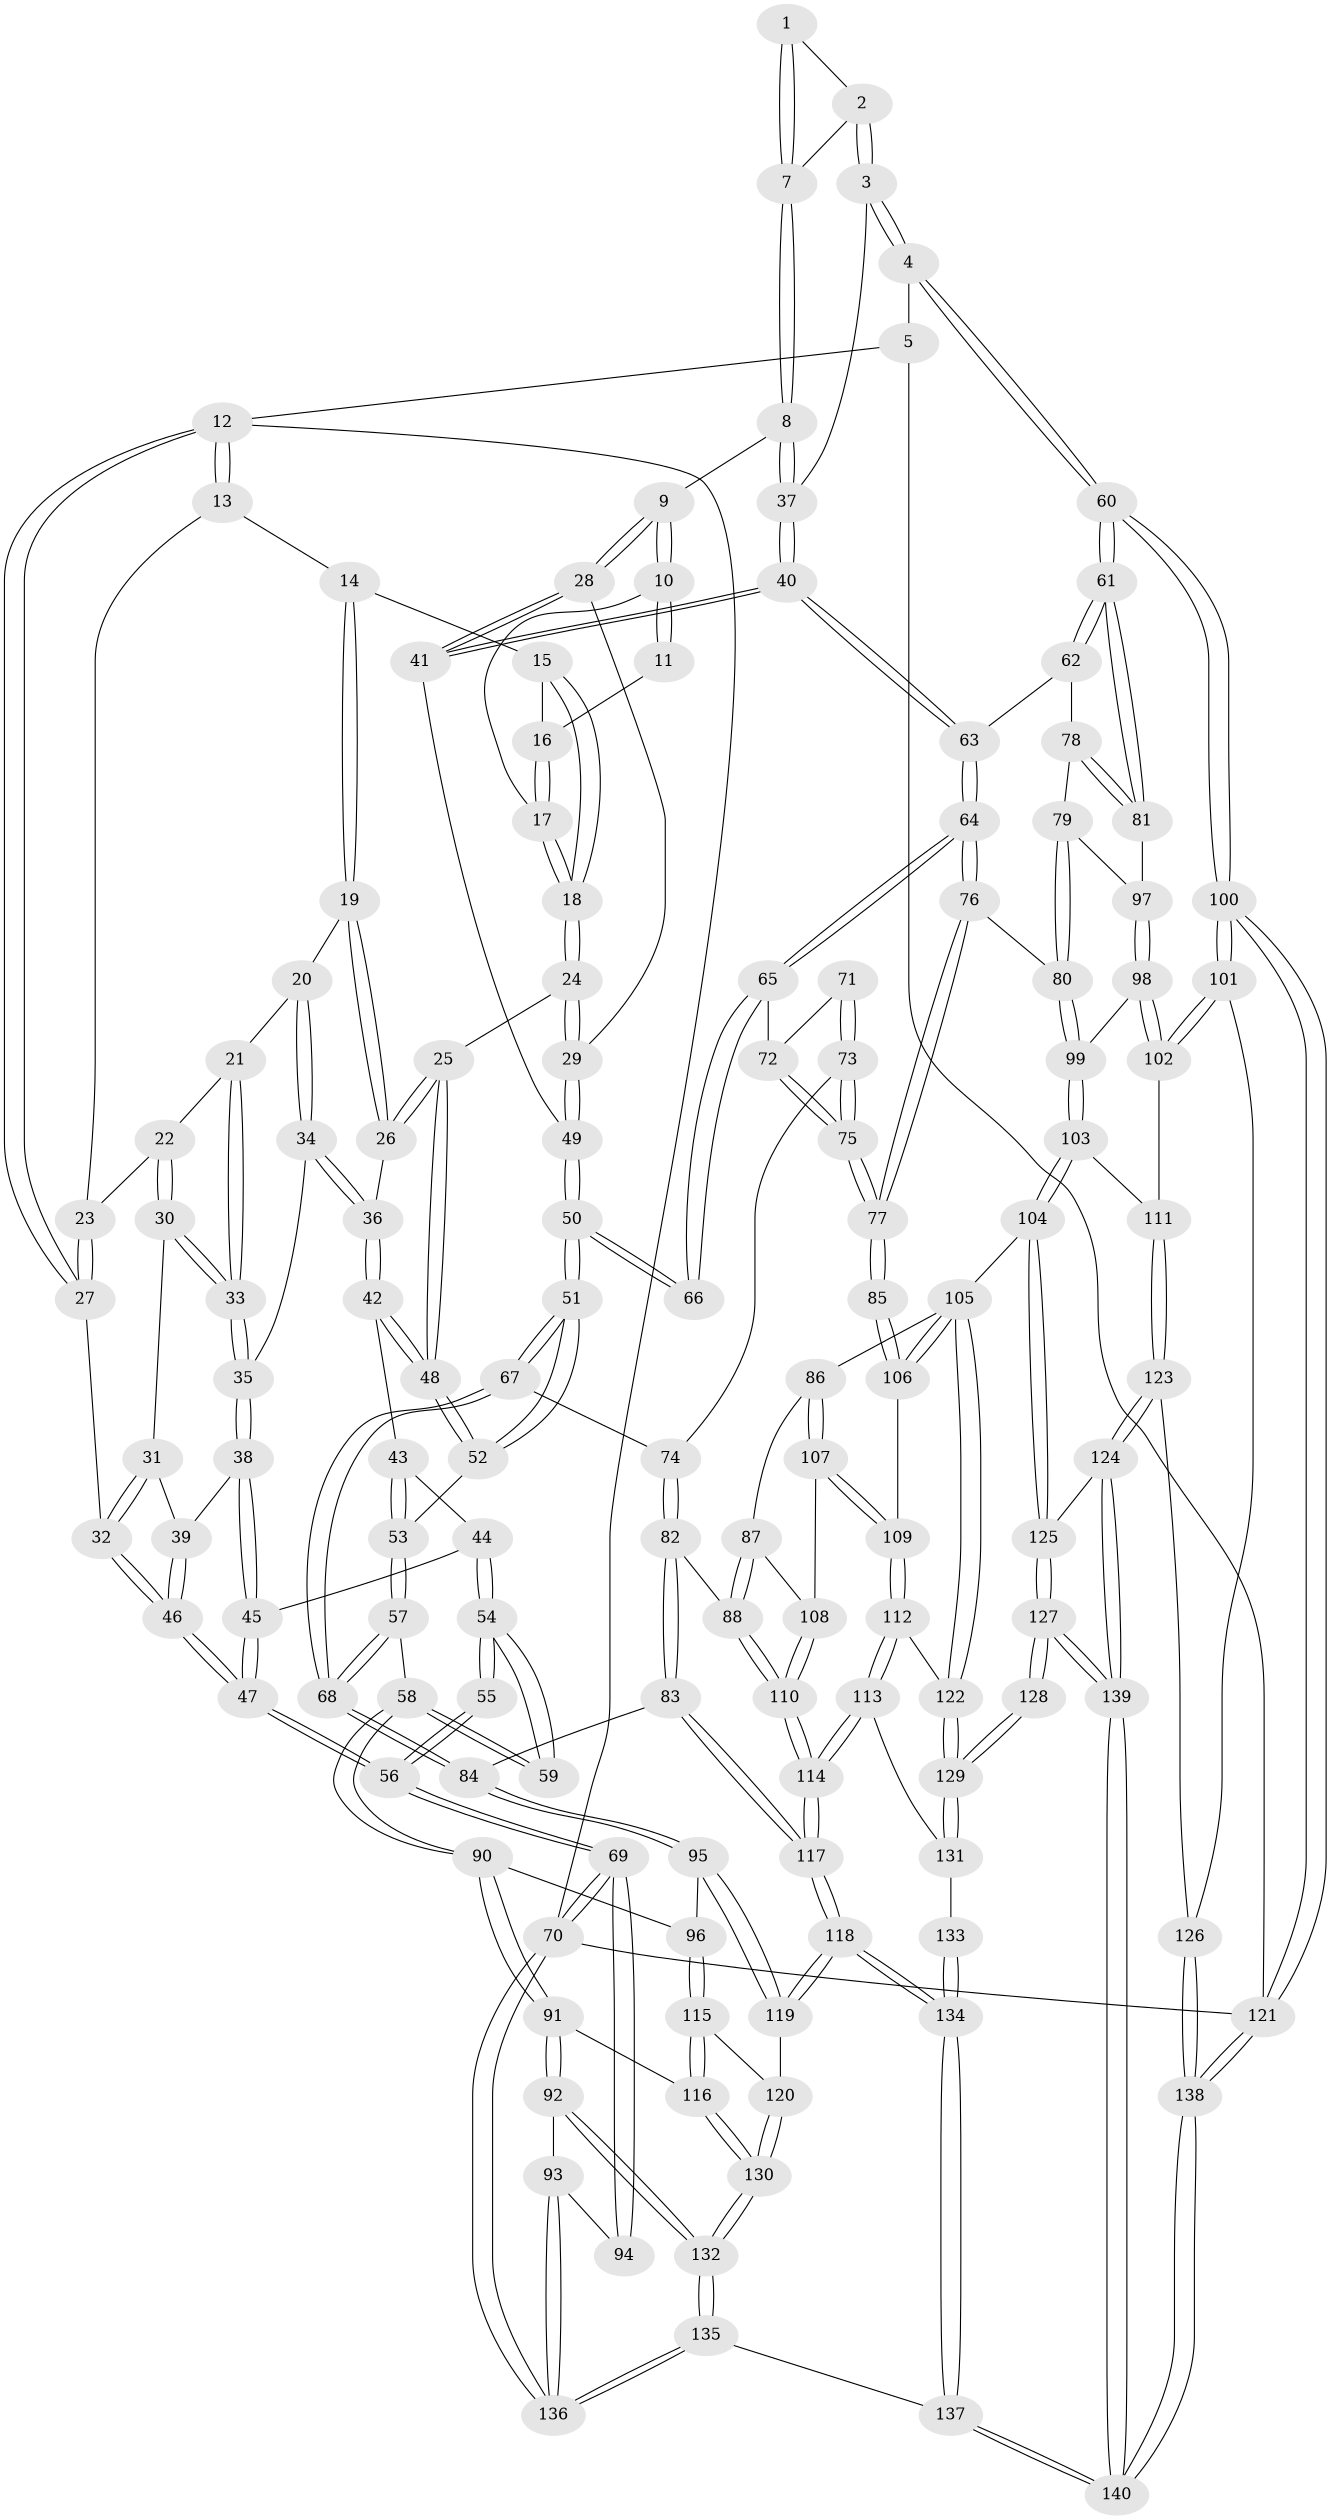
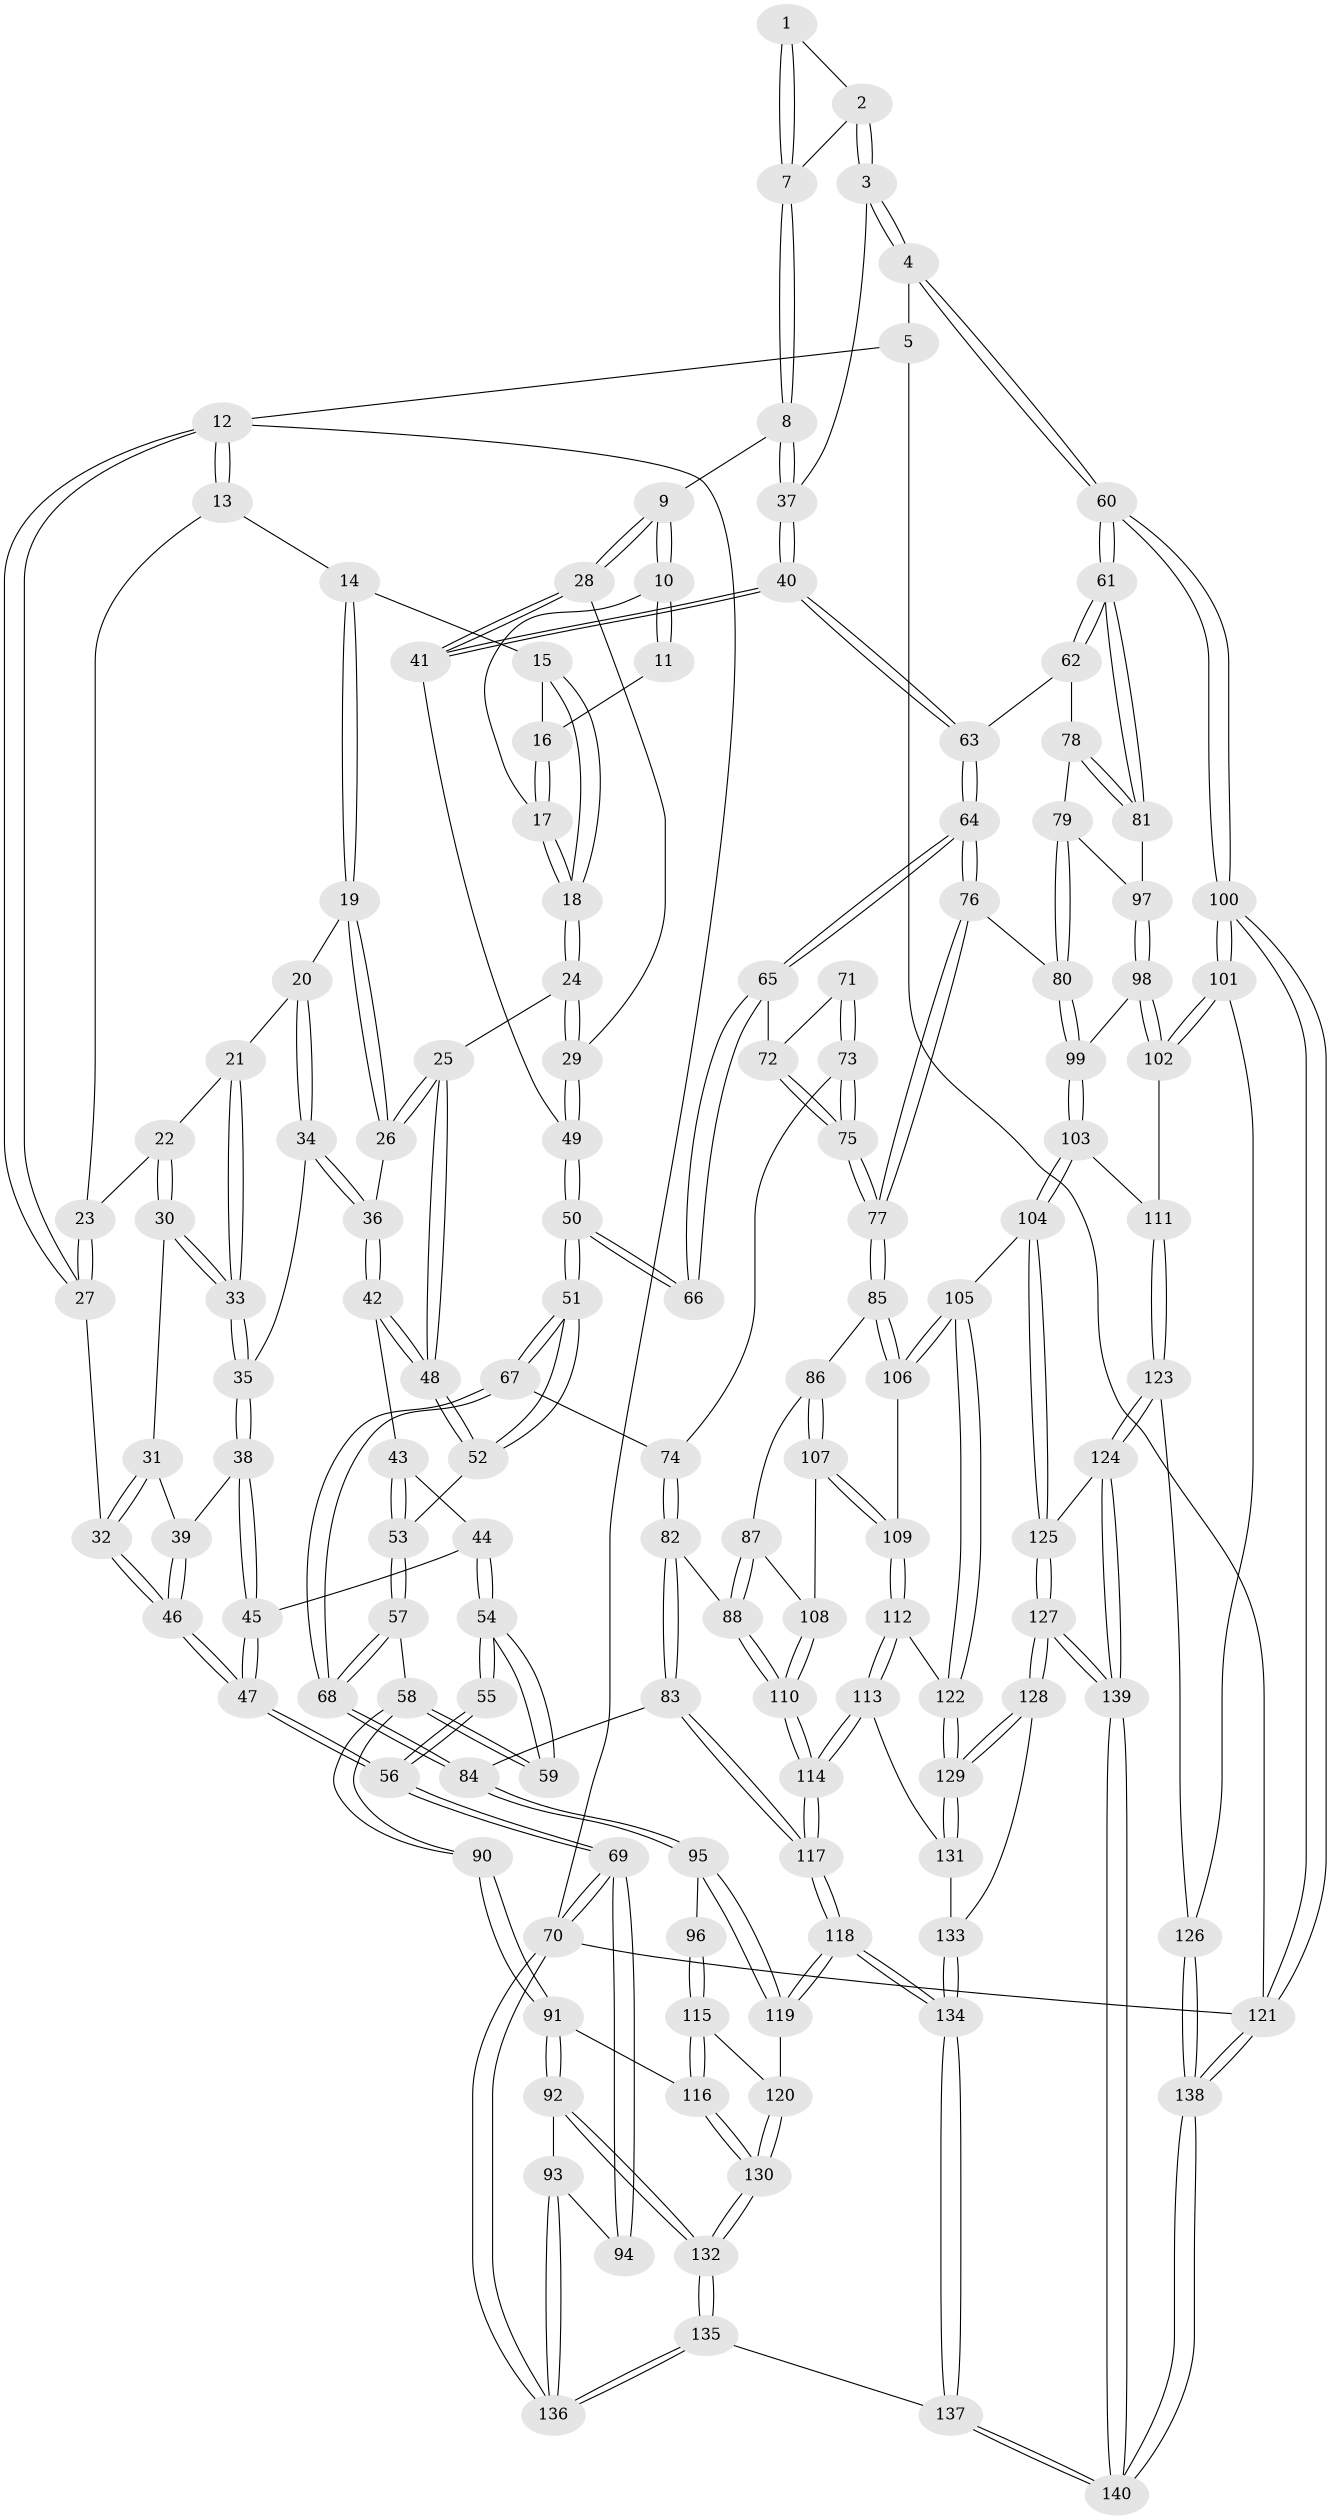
edge "105" -- "86": now "85" -- "86"
edge "128" -- "133": added
edge "90" -- "96": removed
